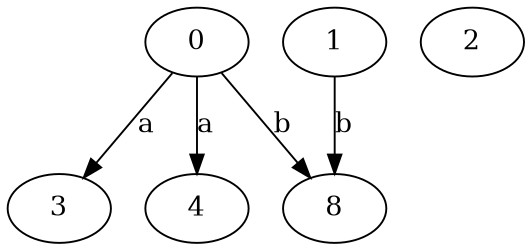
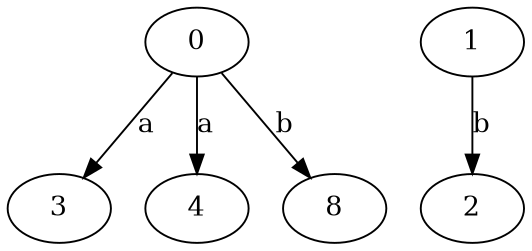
edge "1" -> "8": now "1" -> "2"
